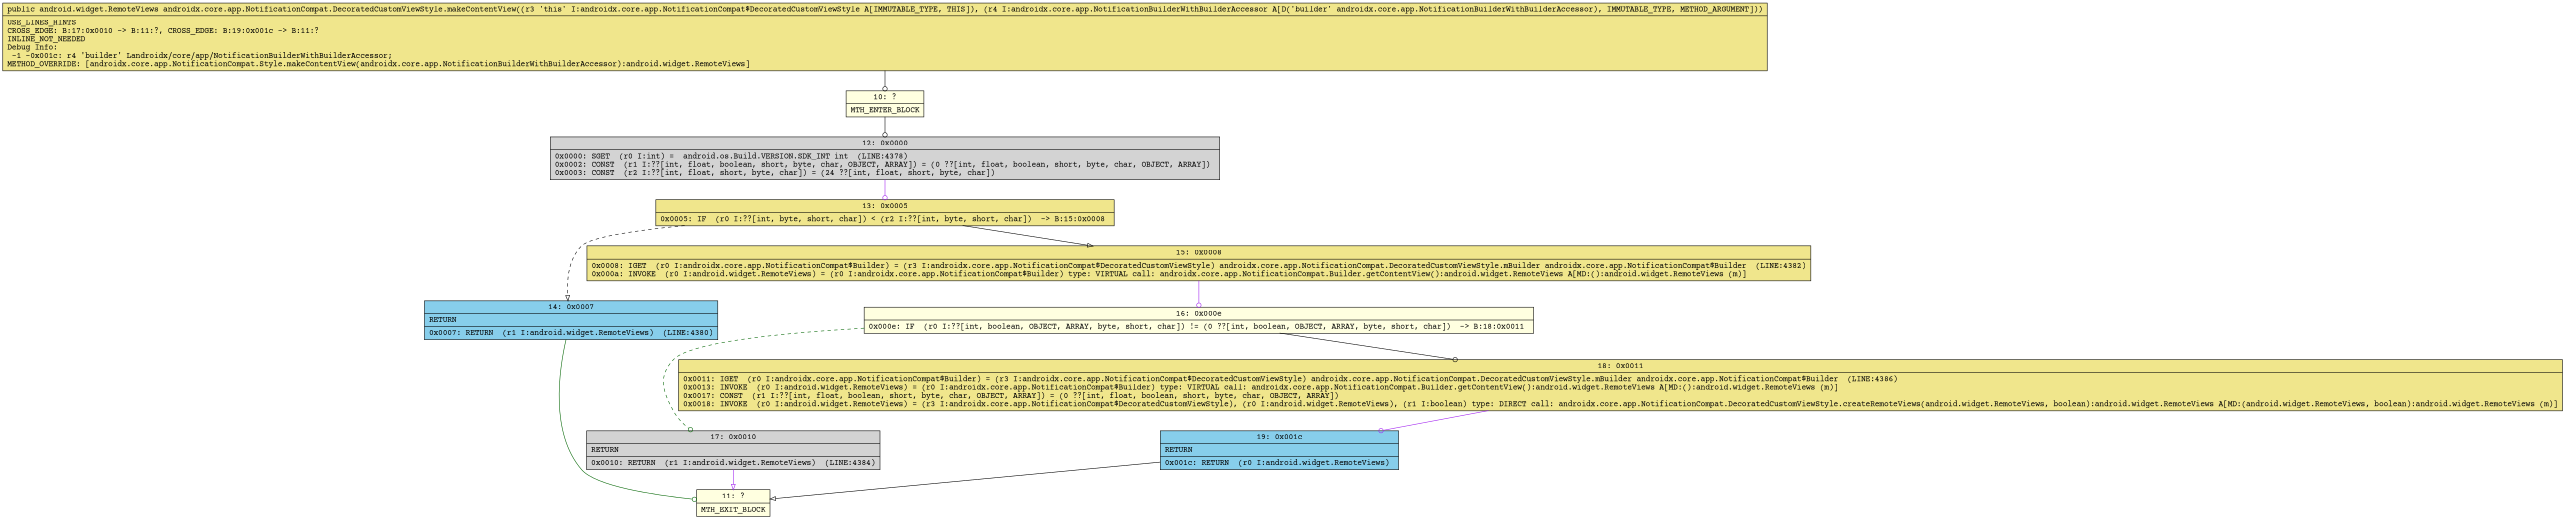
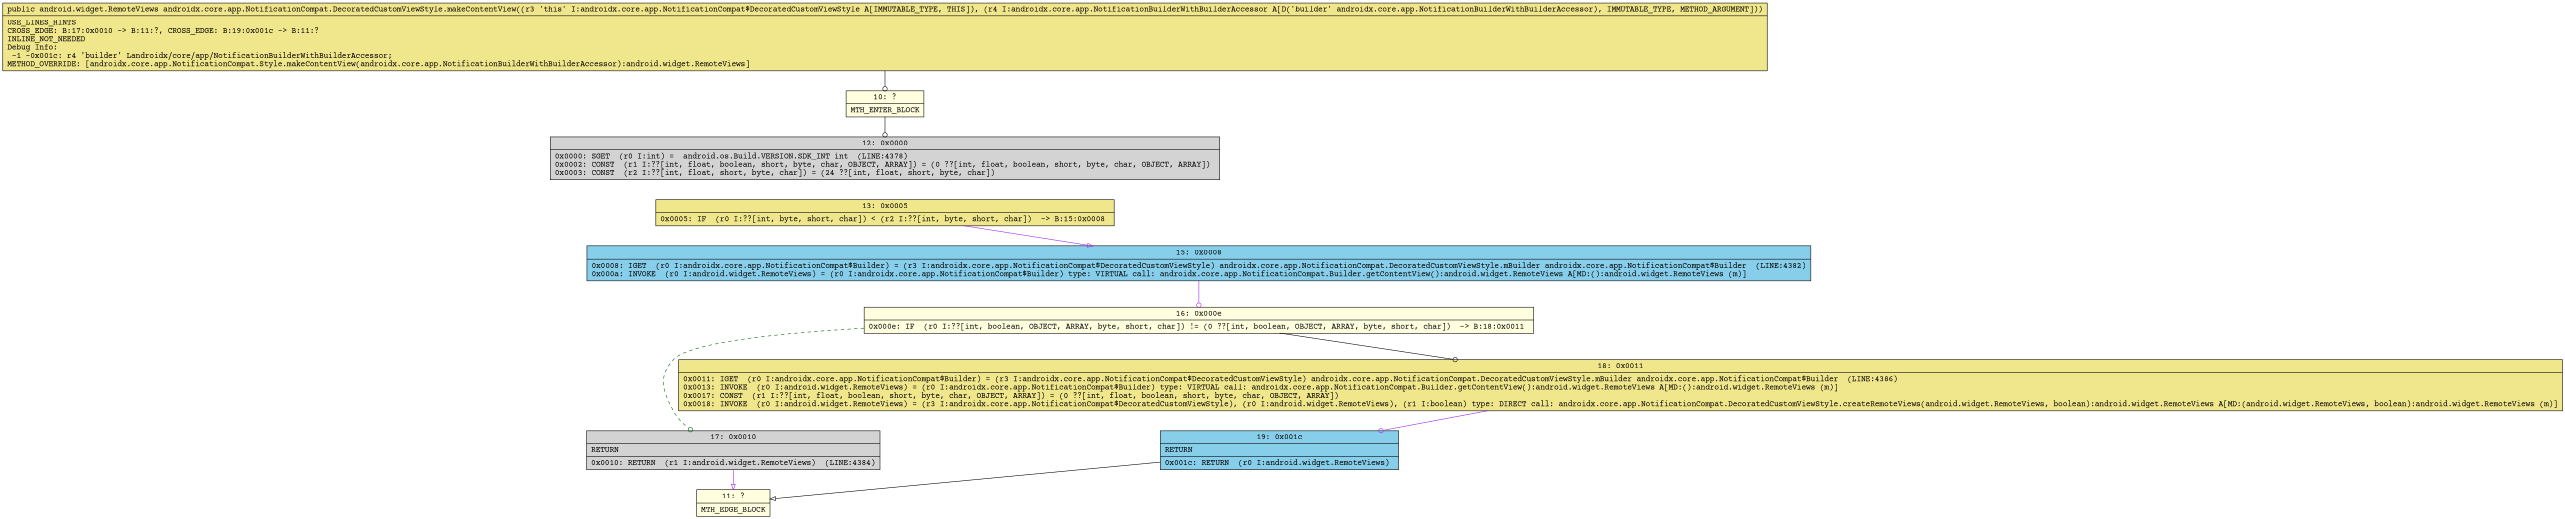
edge "12: 0x0000" -> "13: 0x0005": removed
edge "13: 0x0005" -> "15: 0x0008": color black -> purple
node "15: 0x0008": fillcolor khaki -> skyblue
node "14: 0x0007": removed
node "11: ?": text "MTH_EXIT_BLOCK" -> "MTH_EDGE_BLOCK"
